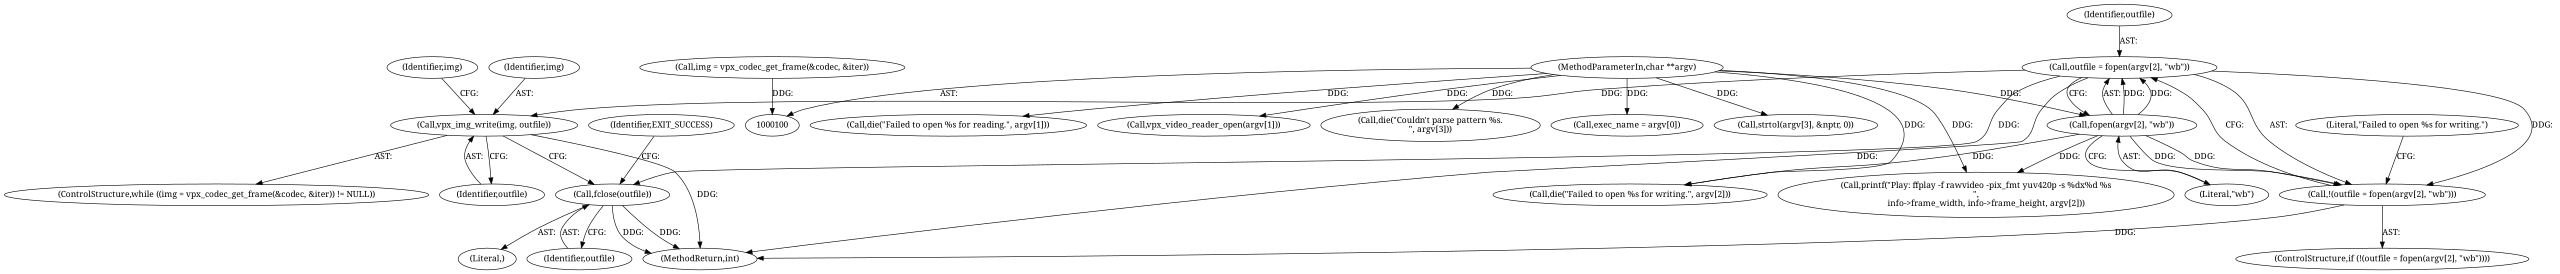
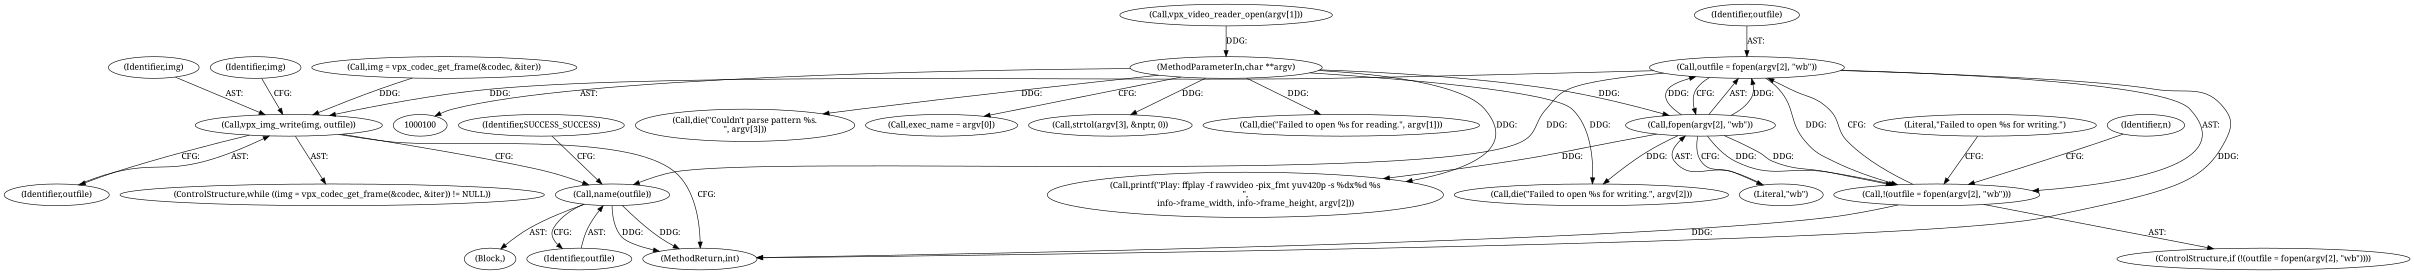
edge "(Call,img = vpx_codec_get_frame(&codec, &iter))" -> "1000100": now "(Call,img = vpx_codec_get_frame(&codec, &iter))" -> "(Call,vpx_img_write(img, outfile))"
edge "(MethodParameterIn,char **argv)" -> "(Call,vpx_video_reader_open(argv[1]))": reversed
edge "(MethodParameterIn,char **argv)" -> "(Call,exec_name = argv[0])": label "DDG: " -> "CFG: "
node "(Identifier,EXIT_SUCCESS)": label "(Identifier,EXIT_SUCCESS)" -> "(Identifier,SUCCESS_SUCCESS)"
node "(Identifier,n)": added
node "(Call,fclose(outfile))": label "(Call,fclose(outfile))" -> "(Call,name(outfile))"
edge "(Call,vpx_img_write(img, outfile))" -> "(MethodReturn,int)": label "DDG: " -> "CFG: "
node "(Literal,)": label "(Literal,)" -> "(Block,)"
